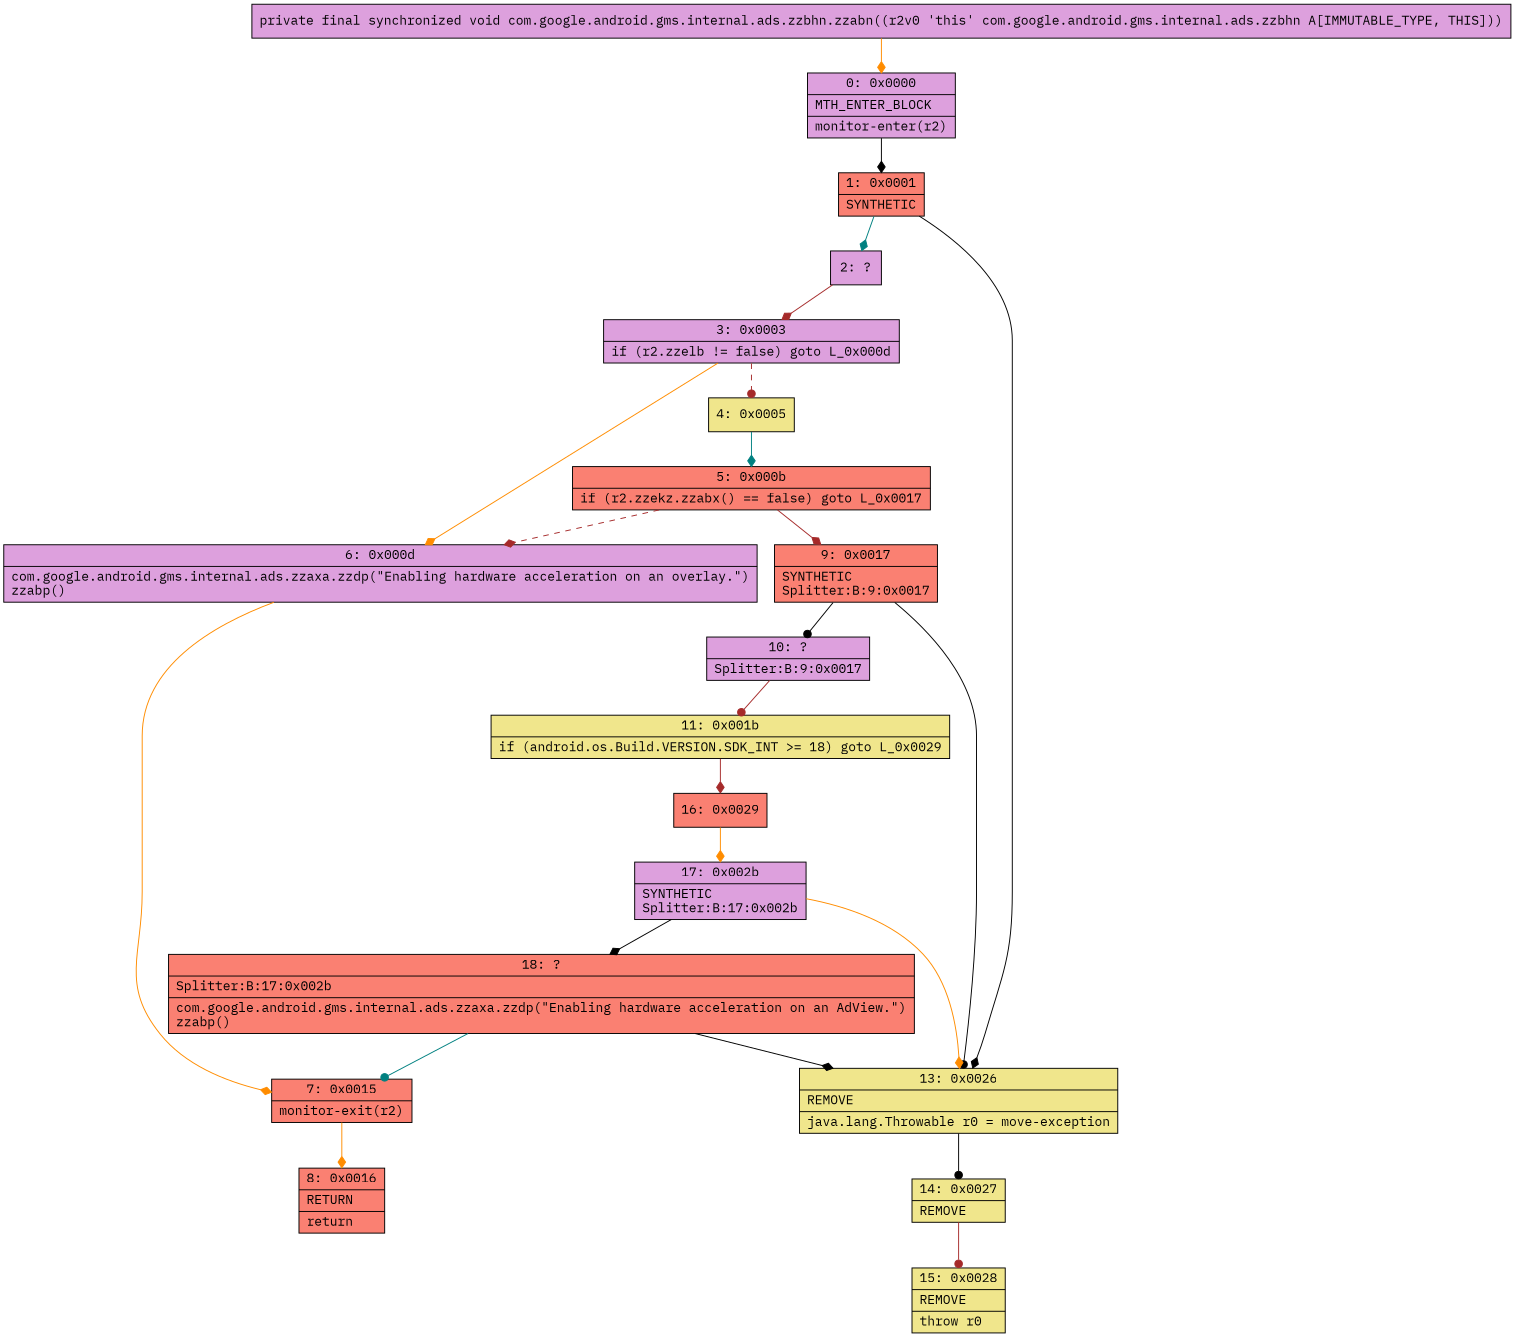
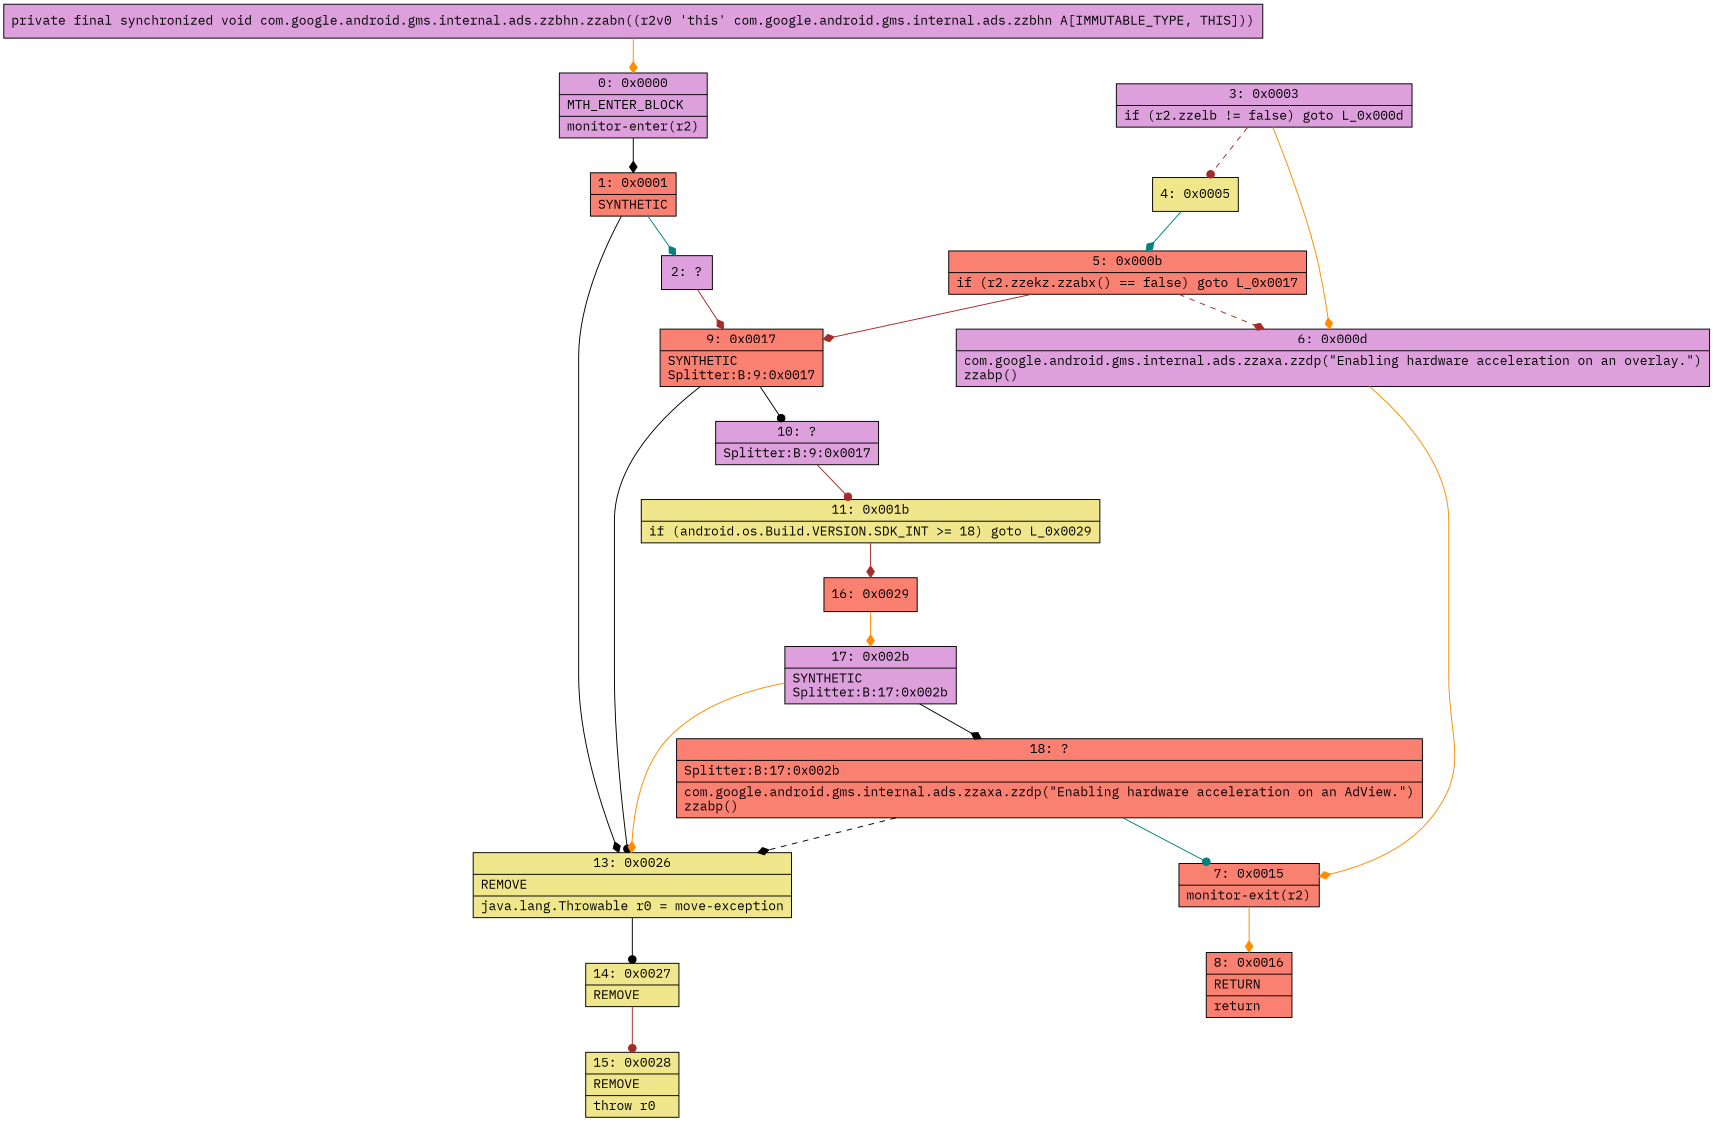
edge "2: ?" -> "3: 0x0003": now "2: ?" -> "9: 0x0017"
edge "18: ?" -> "13: 0x0026": style solid -> dashed
